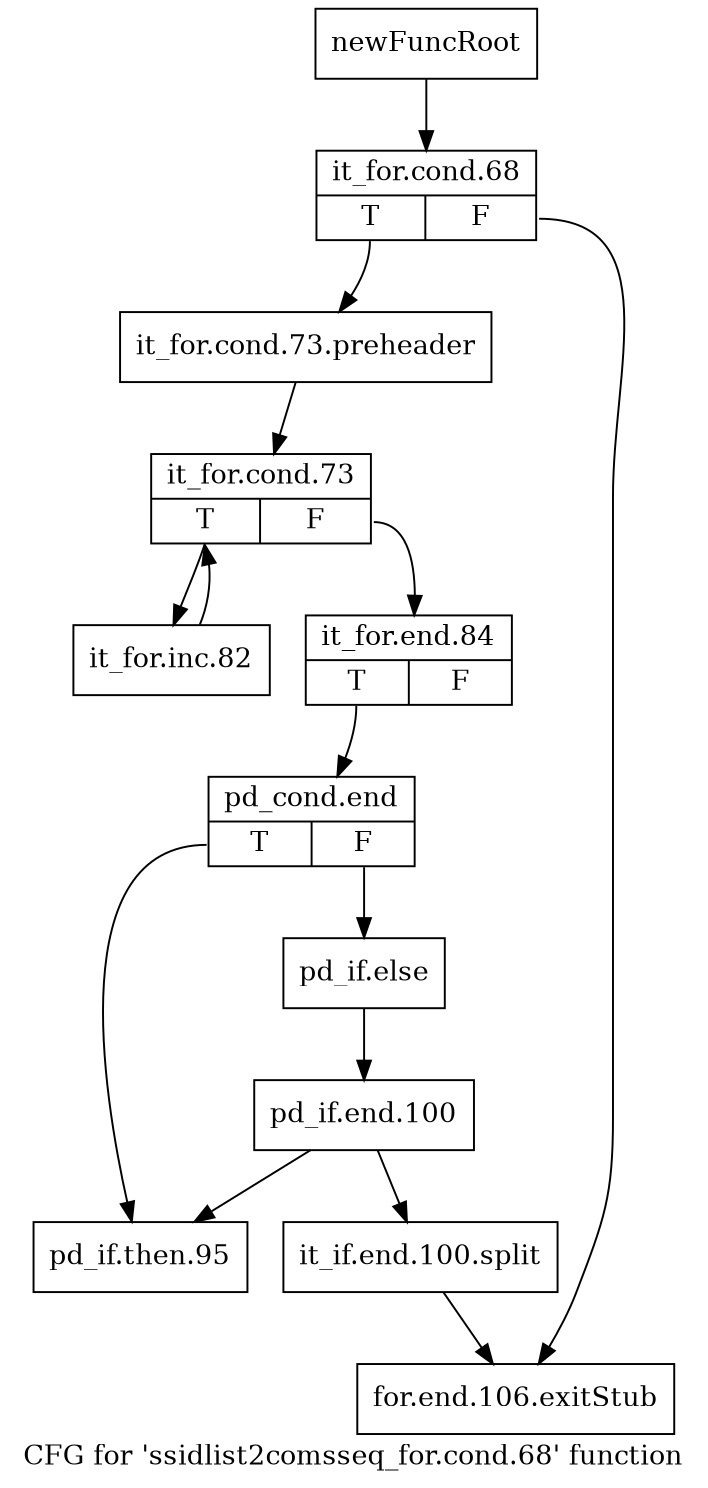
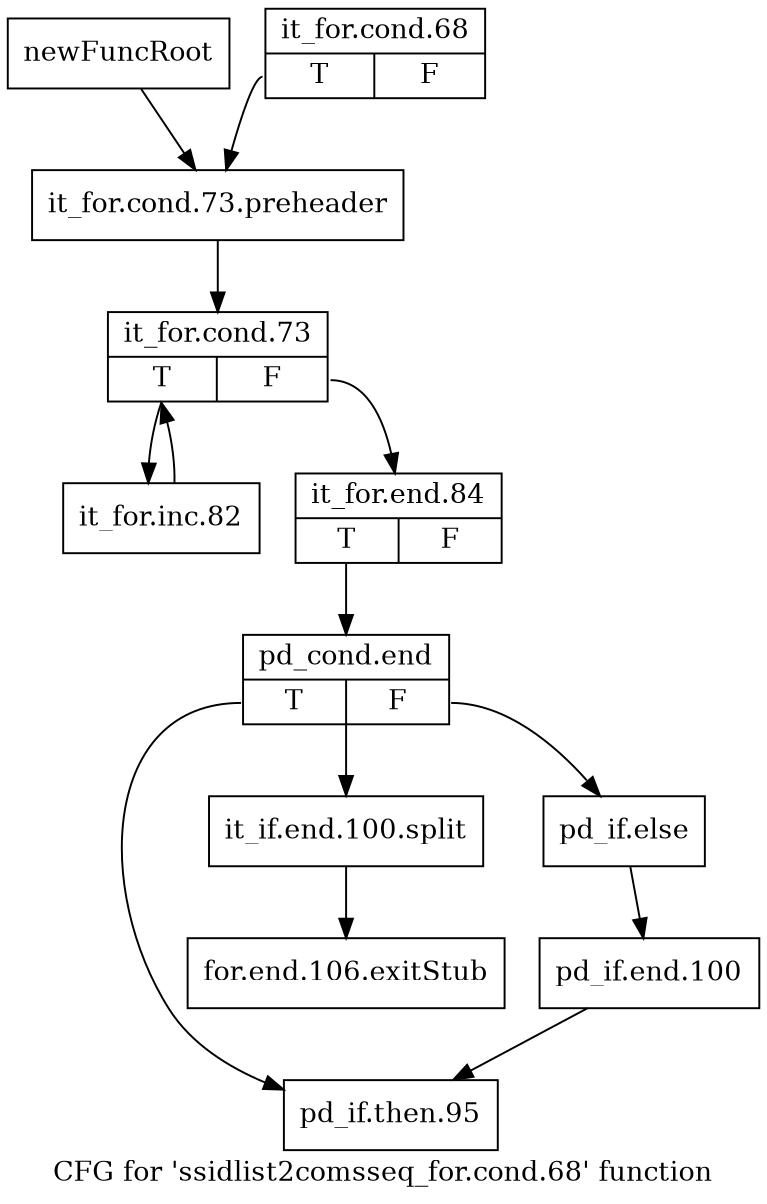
edge "newFuncRoot" -> "it_for.cond.68": now "newFuncRoot" -> "it_for.cond.73.preheader"
edge "it_for.cond.68" -> "for.end.106.exitStub": removed
edge "pd_if.end.100" -> "it_if.end.100.split": now "pd_cond.end" -> "it_if.end.100.split"
